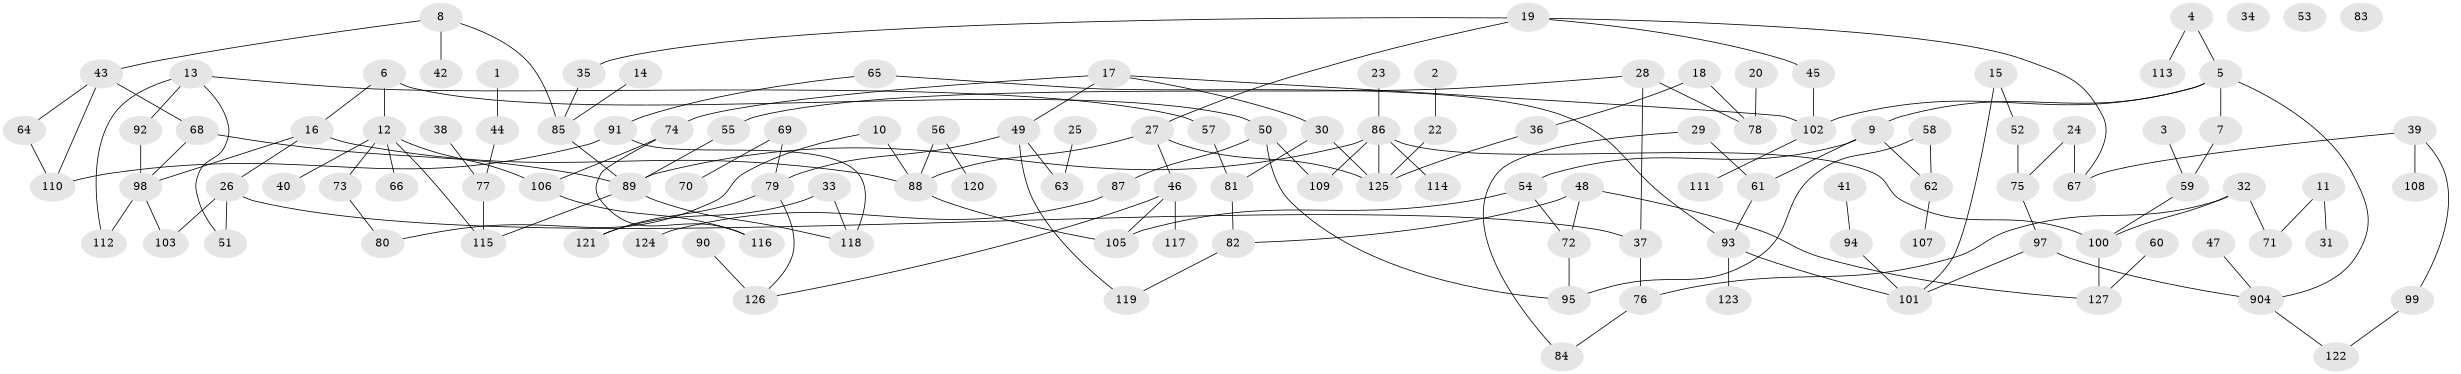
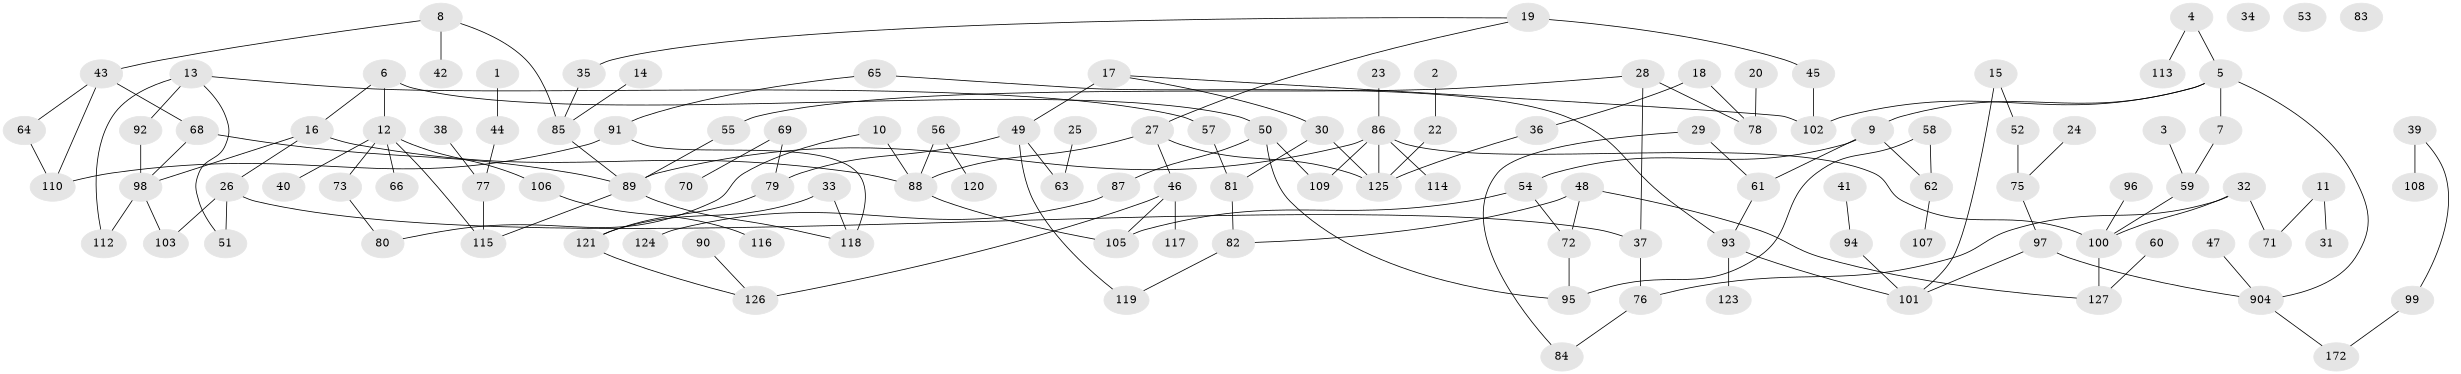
node "74": removed
node "111": removed
node "67": removed
node "96": added
edge "79" -- "126": now "121" -- "126"
node "122": label "122" -> "172"
